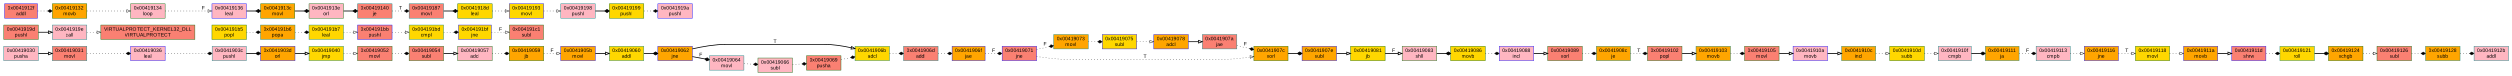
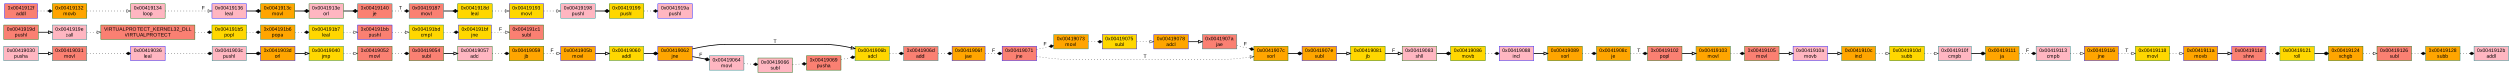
edge "VIRTUALPROTECT_KERNEL32_DLL VIRTUALPROTECT" -> "0x004191b5 popl": added
node "0x00419089 xorl": fillcolor salmon -> orange
node "0x00419103 movb": label "0x00419103 movb" -> "0x00419103 movl"
